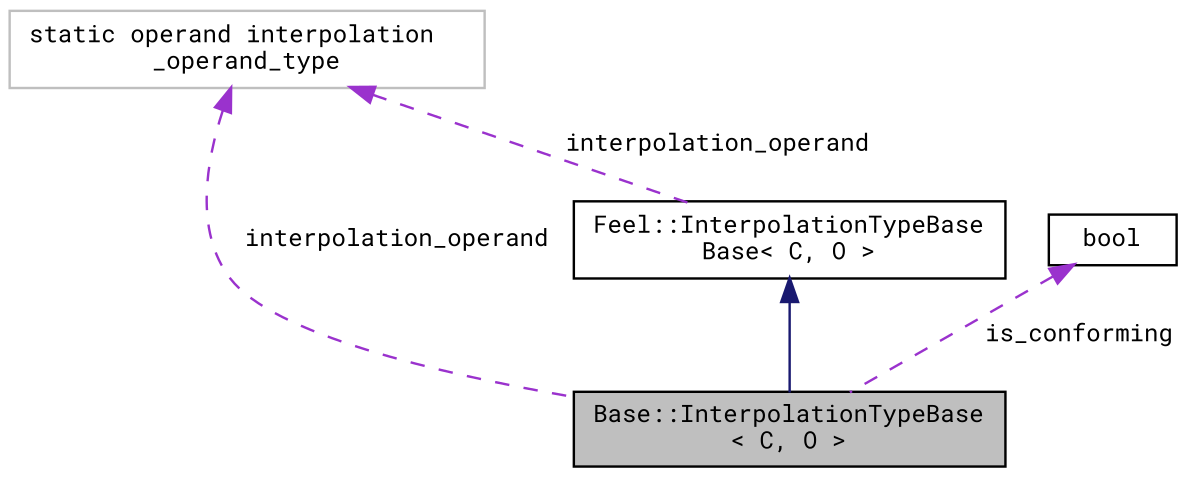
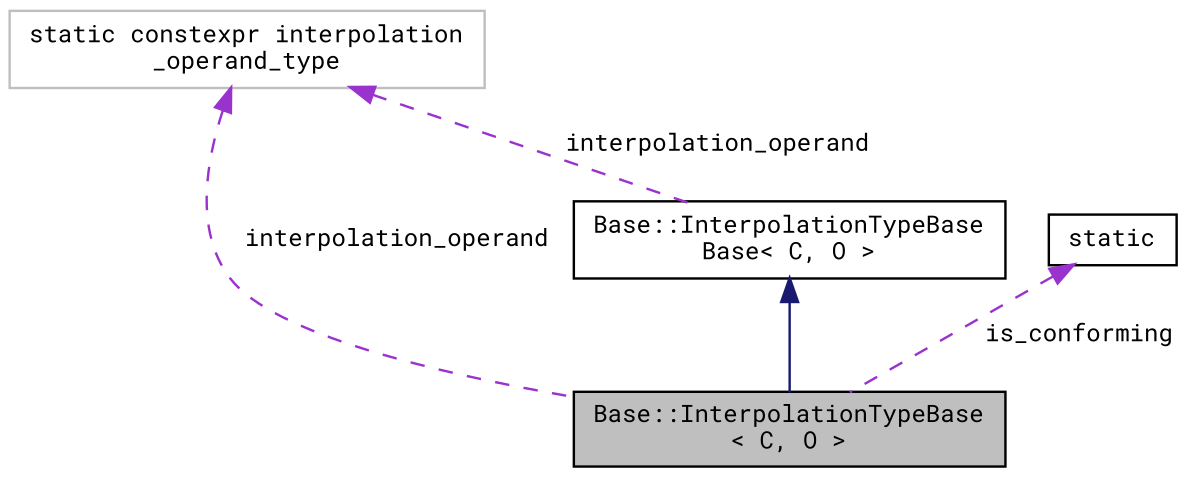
node "static operand interpolation _operand_type": label "static operand interpolation _operand_type" -> "static constexpr interpolation _operand_type"
node "Feel::InterpolationTypeBase Base< C, O >": label "Feel::InterpolationTypeBase Base< C, O >" -> "Base::InterpolationTypeBase Base< C, O >"
node "bool": label "bool" -> "static"
